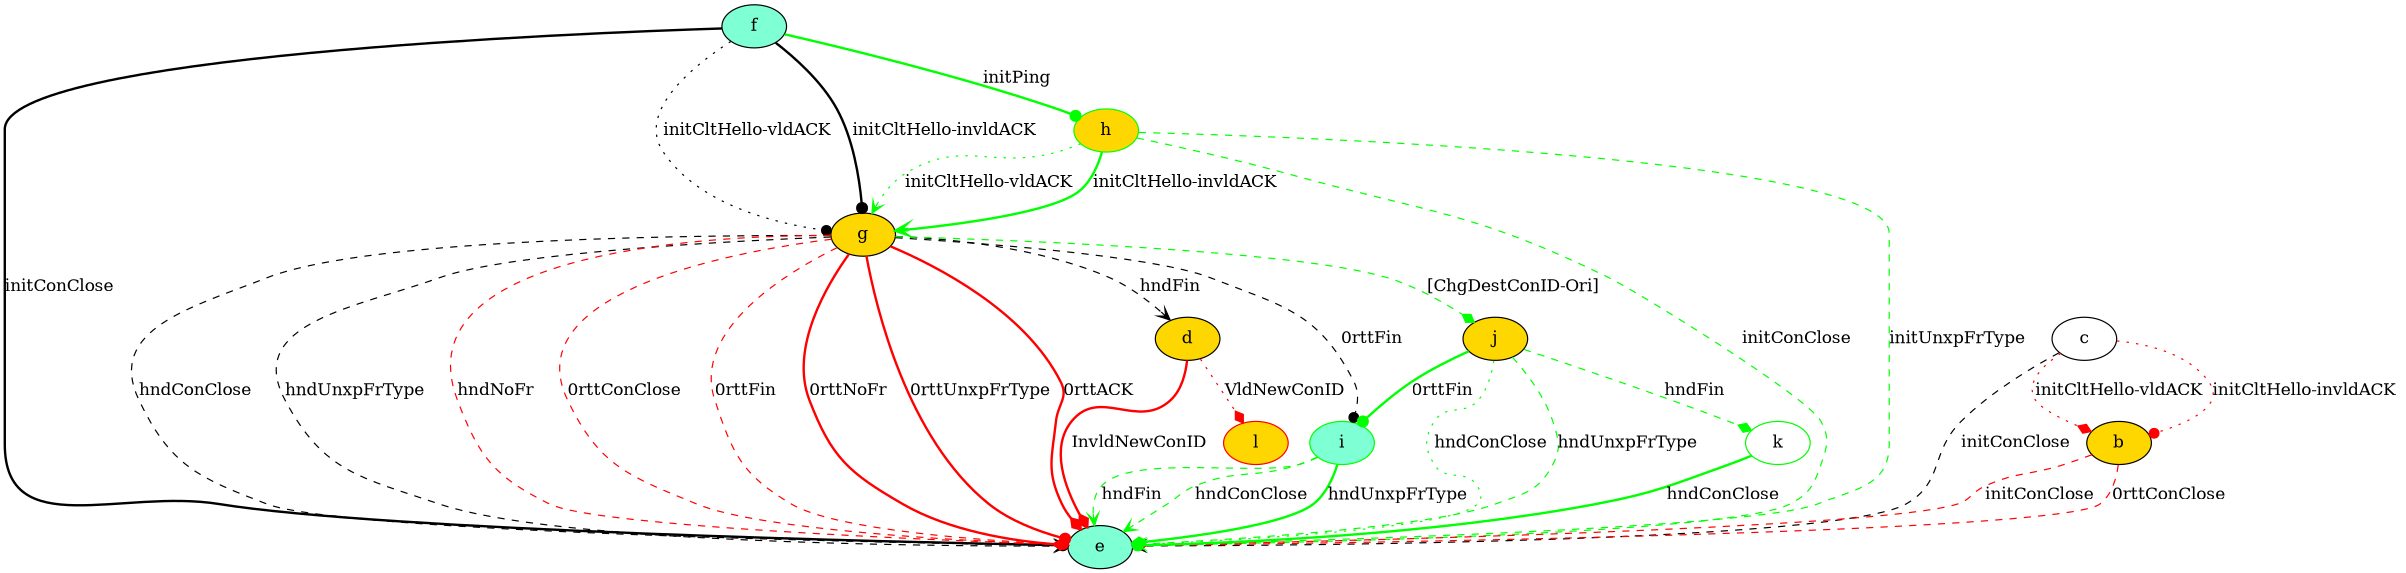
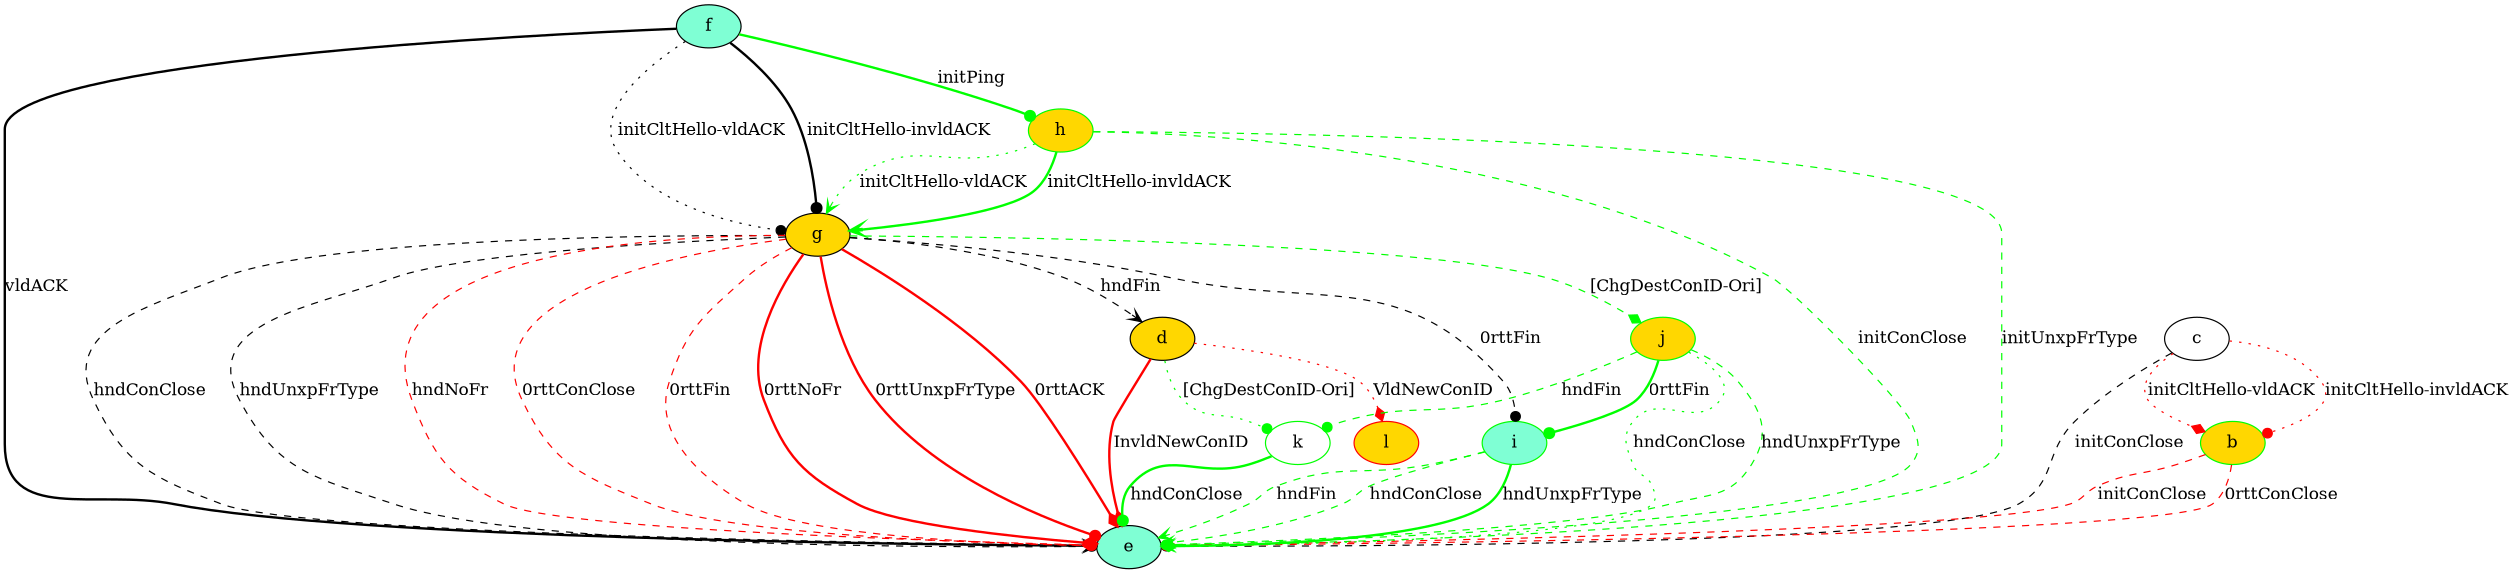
edge "f" -> "e": label "initConClose " -> "vldACK "
node "j": color black -> green
edge "j" -> "k": arrowhead diamond -> dot
edge "d" -> "k": added, label "[ChgDestConID-Ori]"
node "b": color black -> green
edge "c" -> "e": arrowhead vee -> dot
